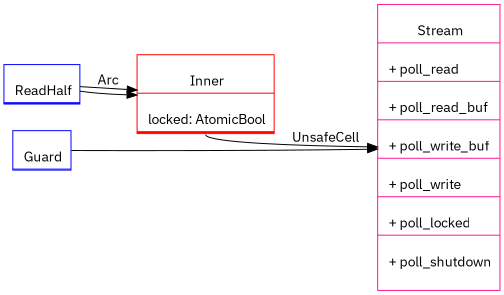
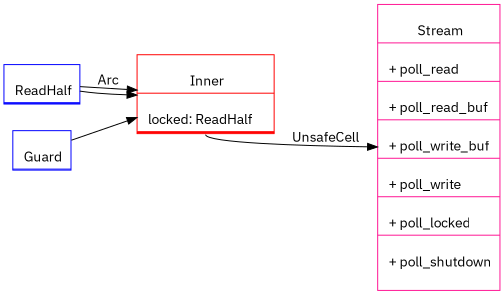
node "Inner": text "locked: AtomicBool" -> "locked: ReadHalf"
edge "Guard" -> "Stream": now "Guard" -> "Inner"
